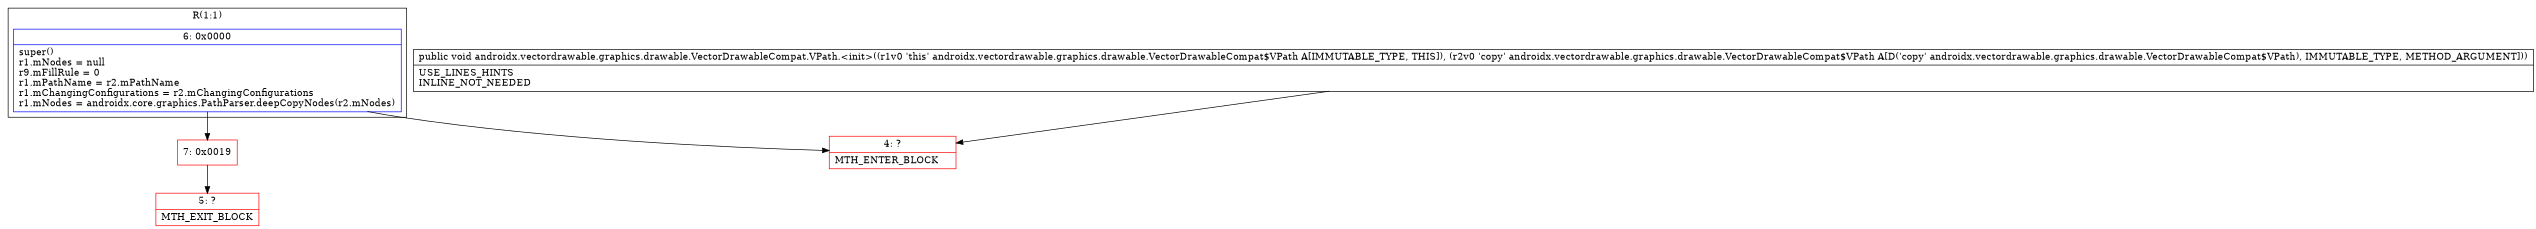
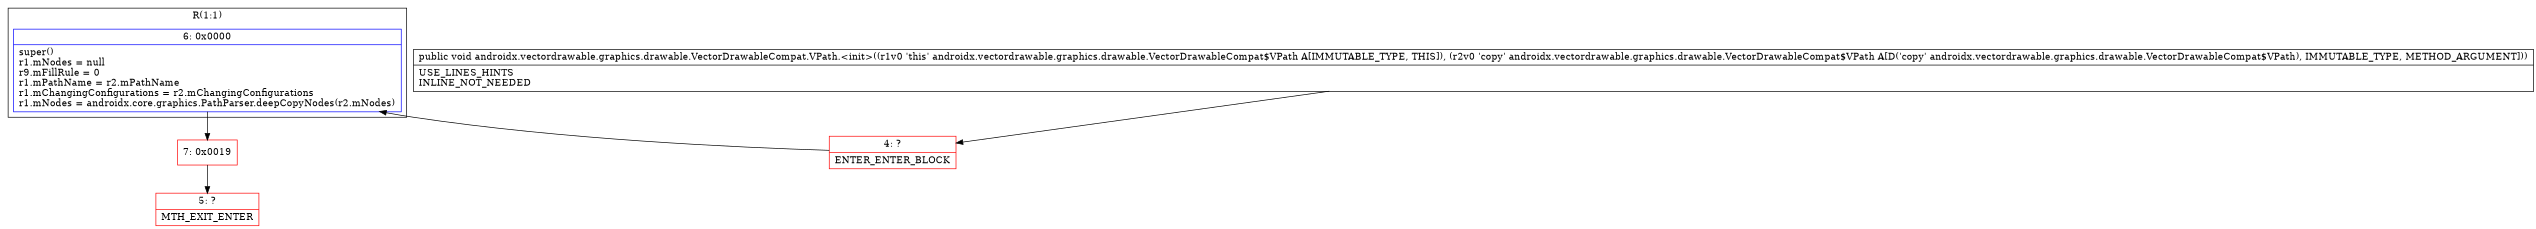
edge "6: 0x0000" -> "4: ?": reversed
node "4: ?": text "MTH_ENTER_BLOCK" -> "ENTER_ENTER_BLOCK"
node "5: ?": text "MTH_EXIT_BLOCK" -> "MTH_EXIT_ENTER"
